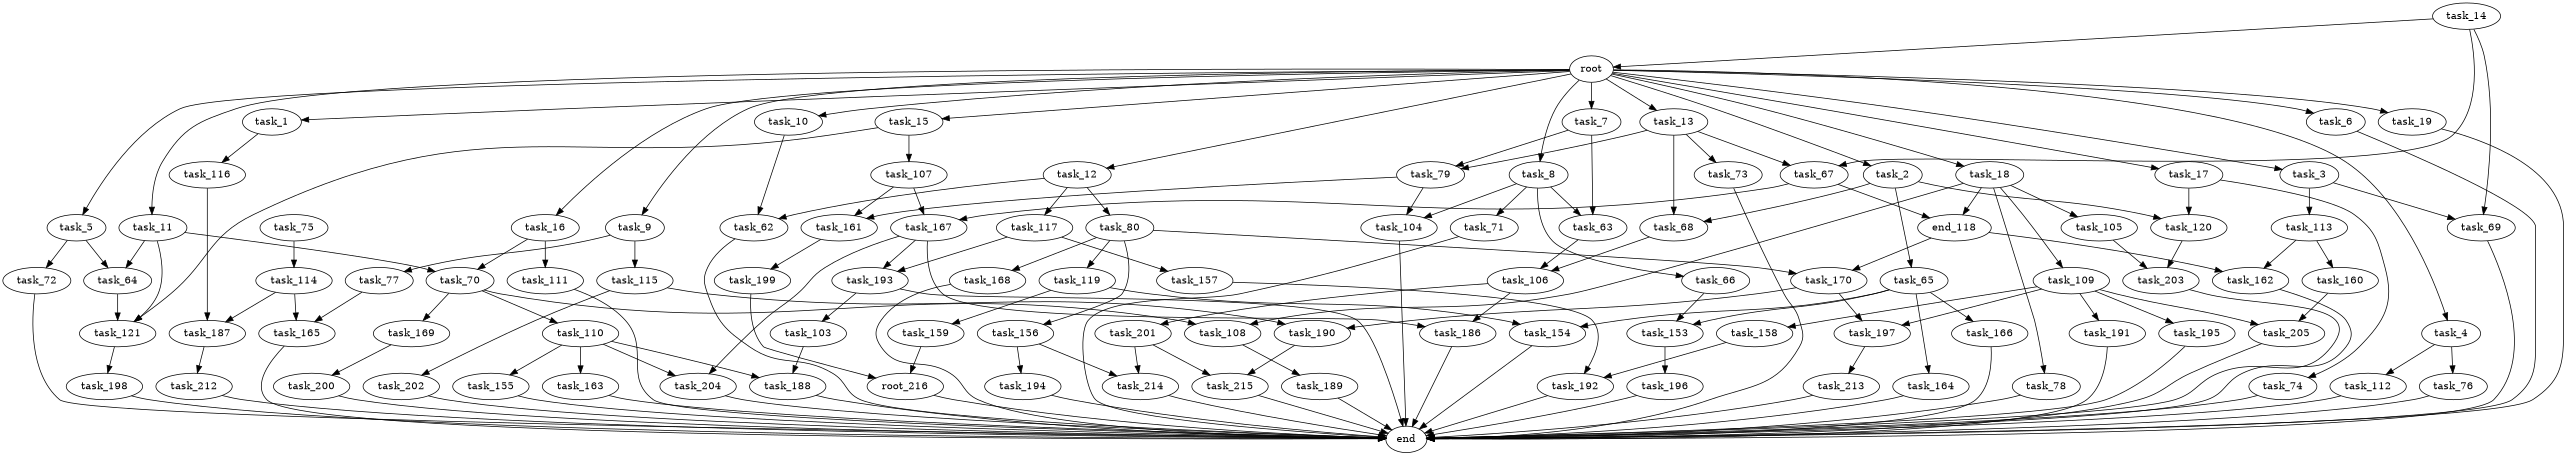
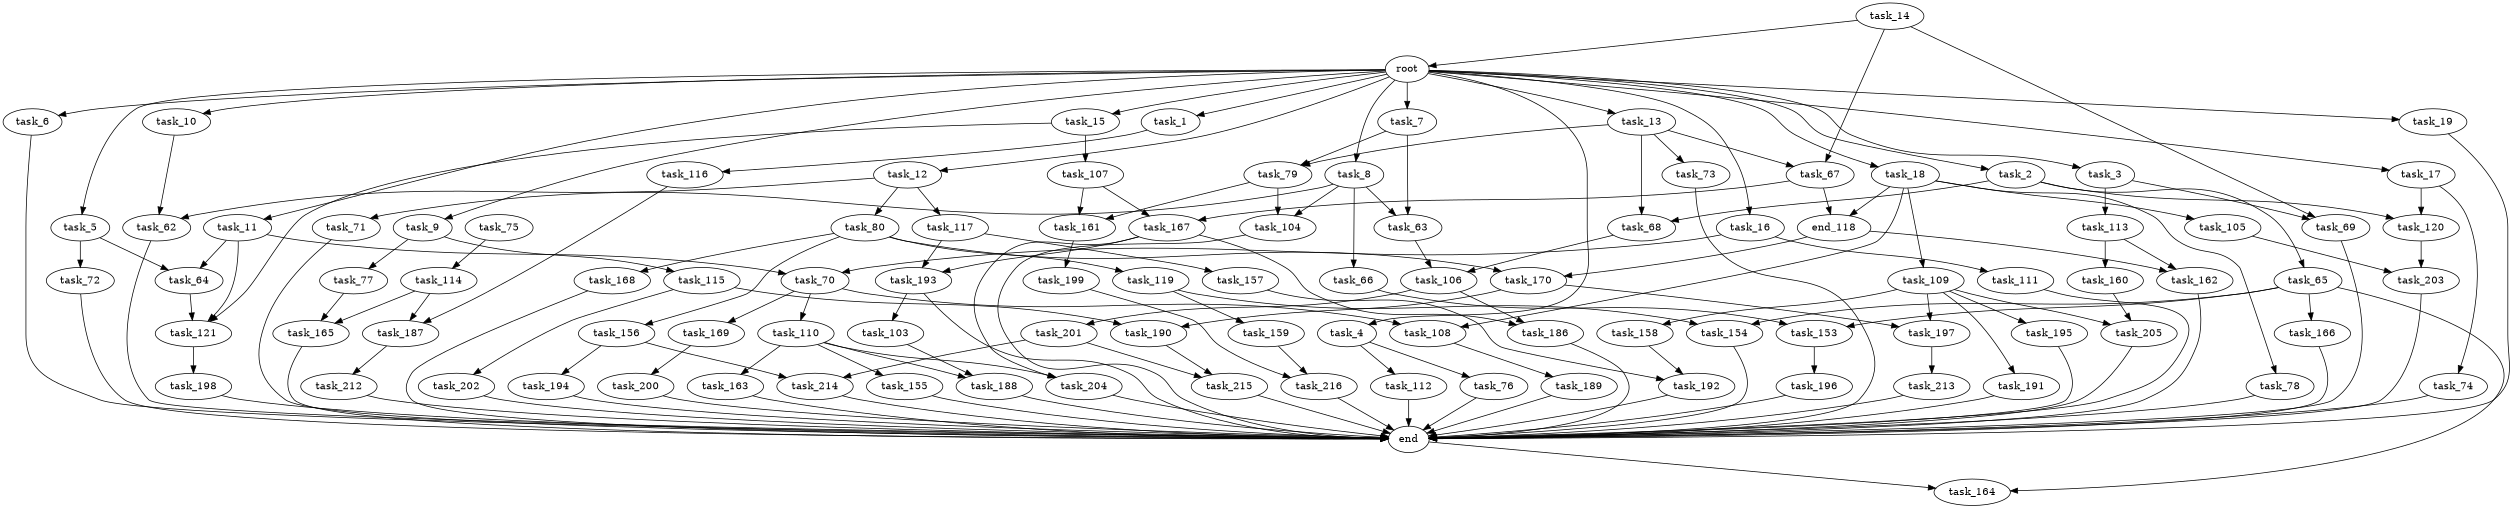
node "root_216": label "root_216" -> "task_216"
edge "task_164" -> "end": reversed
